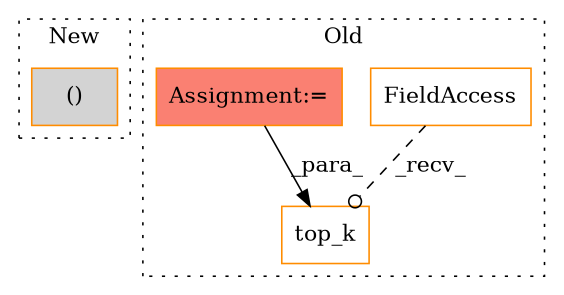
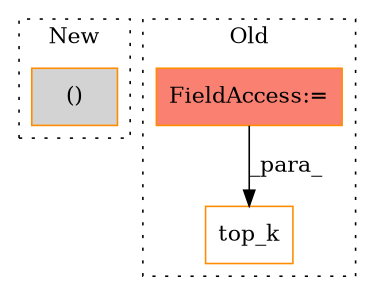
node "Assignment:=": label "Assignment:=" -> "FieldAccess:="
node "FieldAccess": removed
